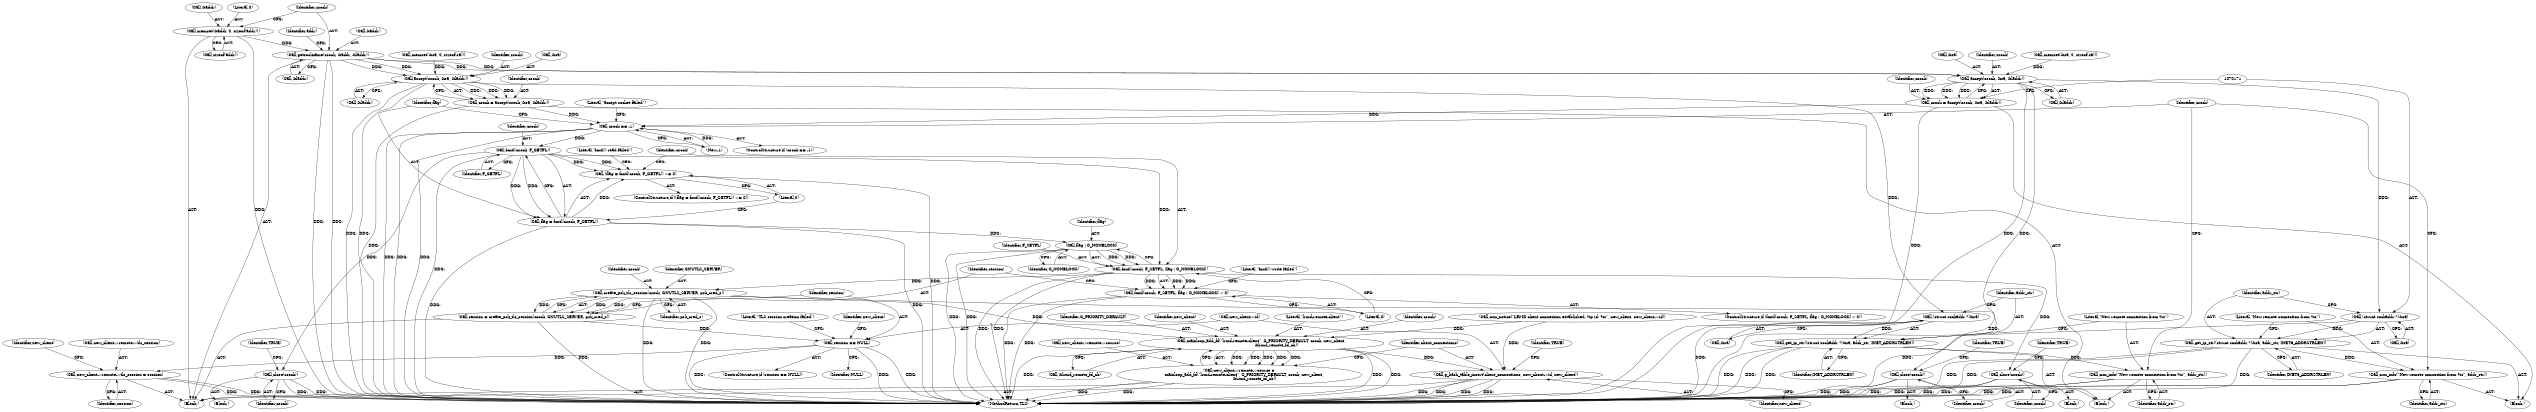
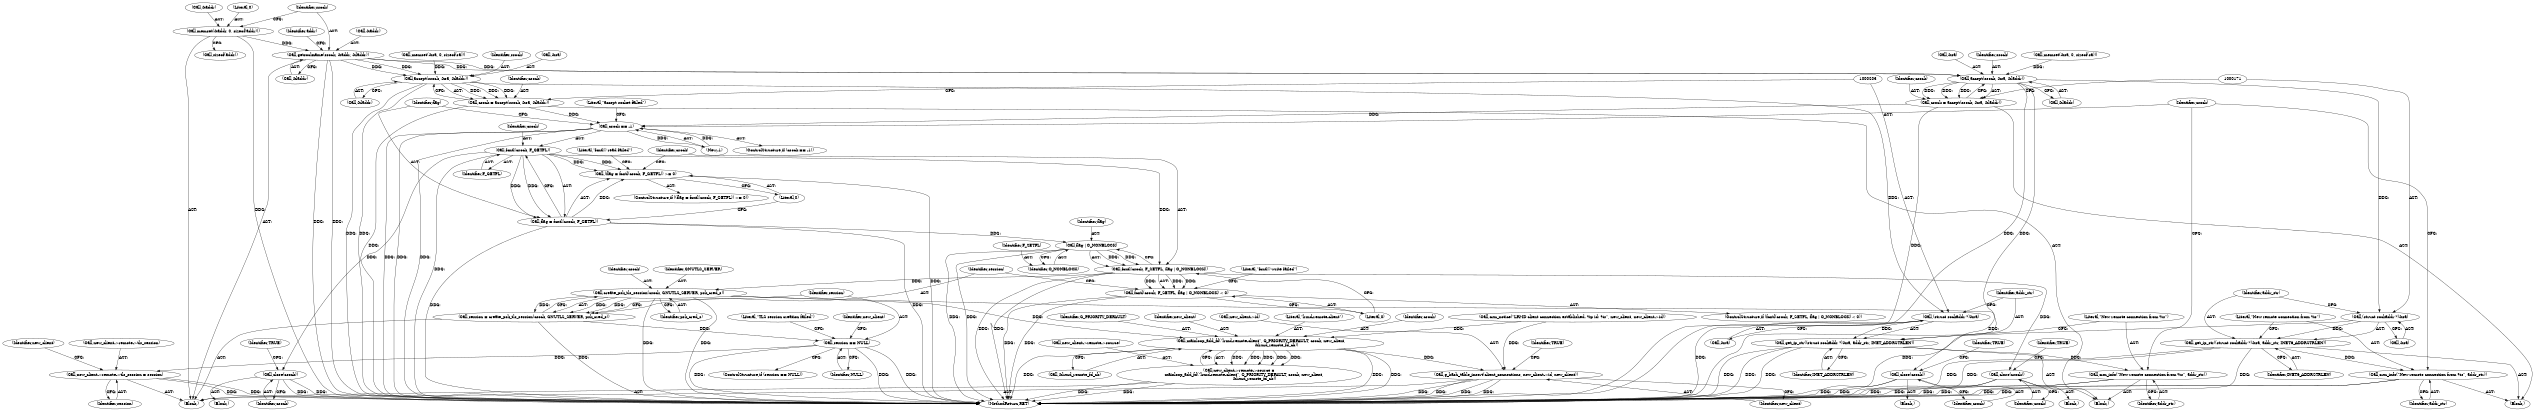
edge "(Call,sizeof(addr))" -> "(Call,memset(&addr, 0, sizeof(addr)))": removed, label "AST:"
node "1000203": added
node "1070171": label "1070171" -> "1000171"
edge "(Call,csock == -1)" -> "(Call,fcntl(csock, F_GETFL))": label "DDG: " -> "AST: "
edge "(Call,csock == -1)" -> "(New,-1)": label "CFG: " -> "DDG: "
edge "(Call,fcntl(csock, F_GETFL))" -> "(Identifier,F_GETFL)": label "CFG: " -> "AST: "
edge "(Identifier,F_SETFL)" -> "(Call,fcntl(csock, F_SETFL, flag | O_NONBLOCK))": now "(Identifier,F_SETFL)" -> "(Identifier,O_NONBLOCK)"
edge "(Call,new_client->id)" -> "(Call,session == NULL)": now "(Identifier,NULL)" -> "(Call,session == NULL)"
node "(Identifier,client_connections)": removed
edge "(Call,session == NULL)" -> "(ControlStructure,if (session == NULL))": label "AST: " -> "CFG: "
node "(MethodReturn,TLS)": label "(MethodReturn,TLS)" -> "(MethodReturn,RET)"
